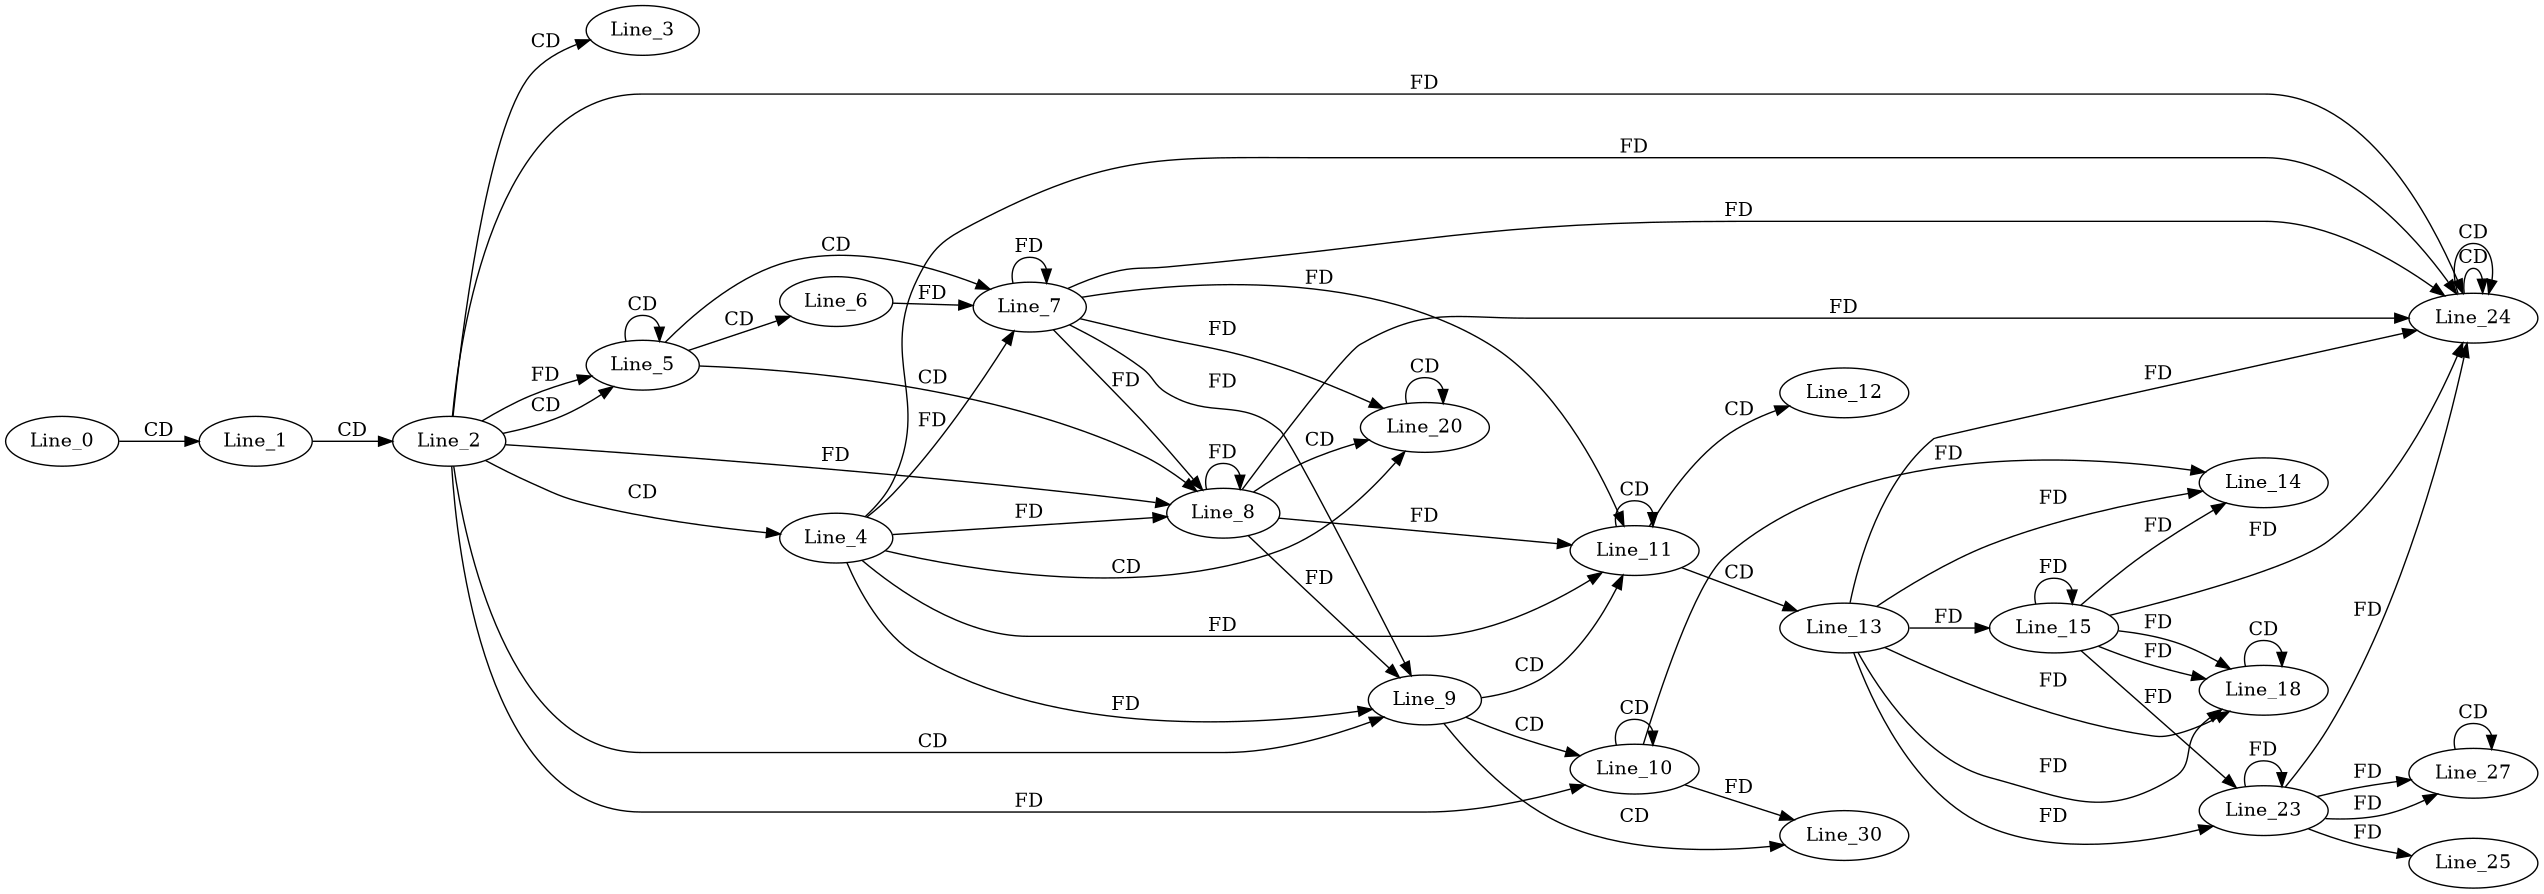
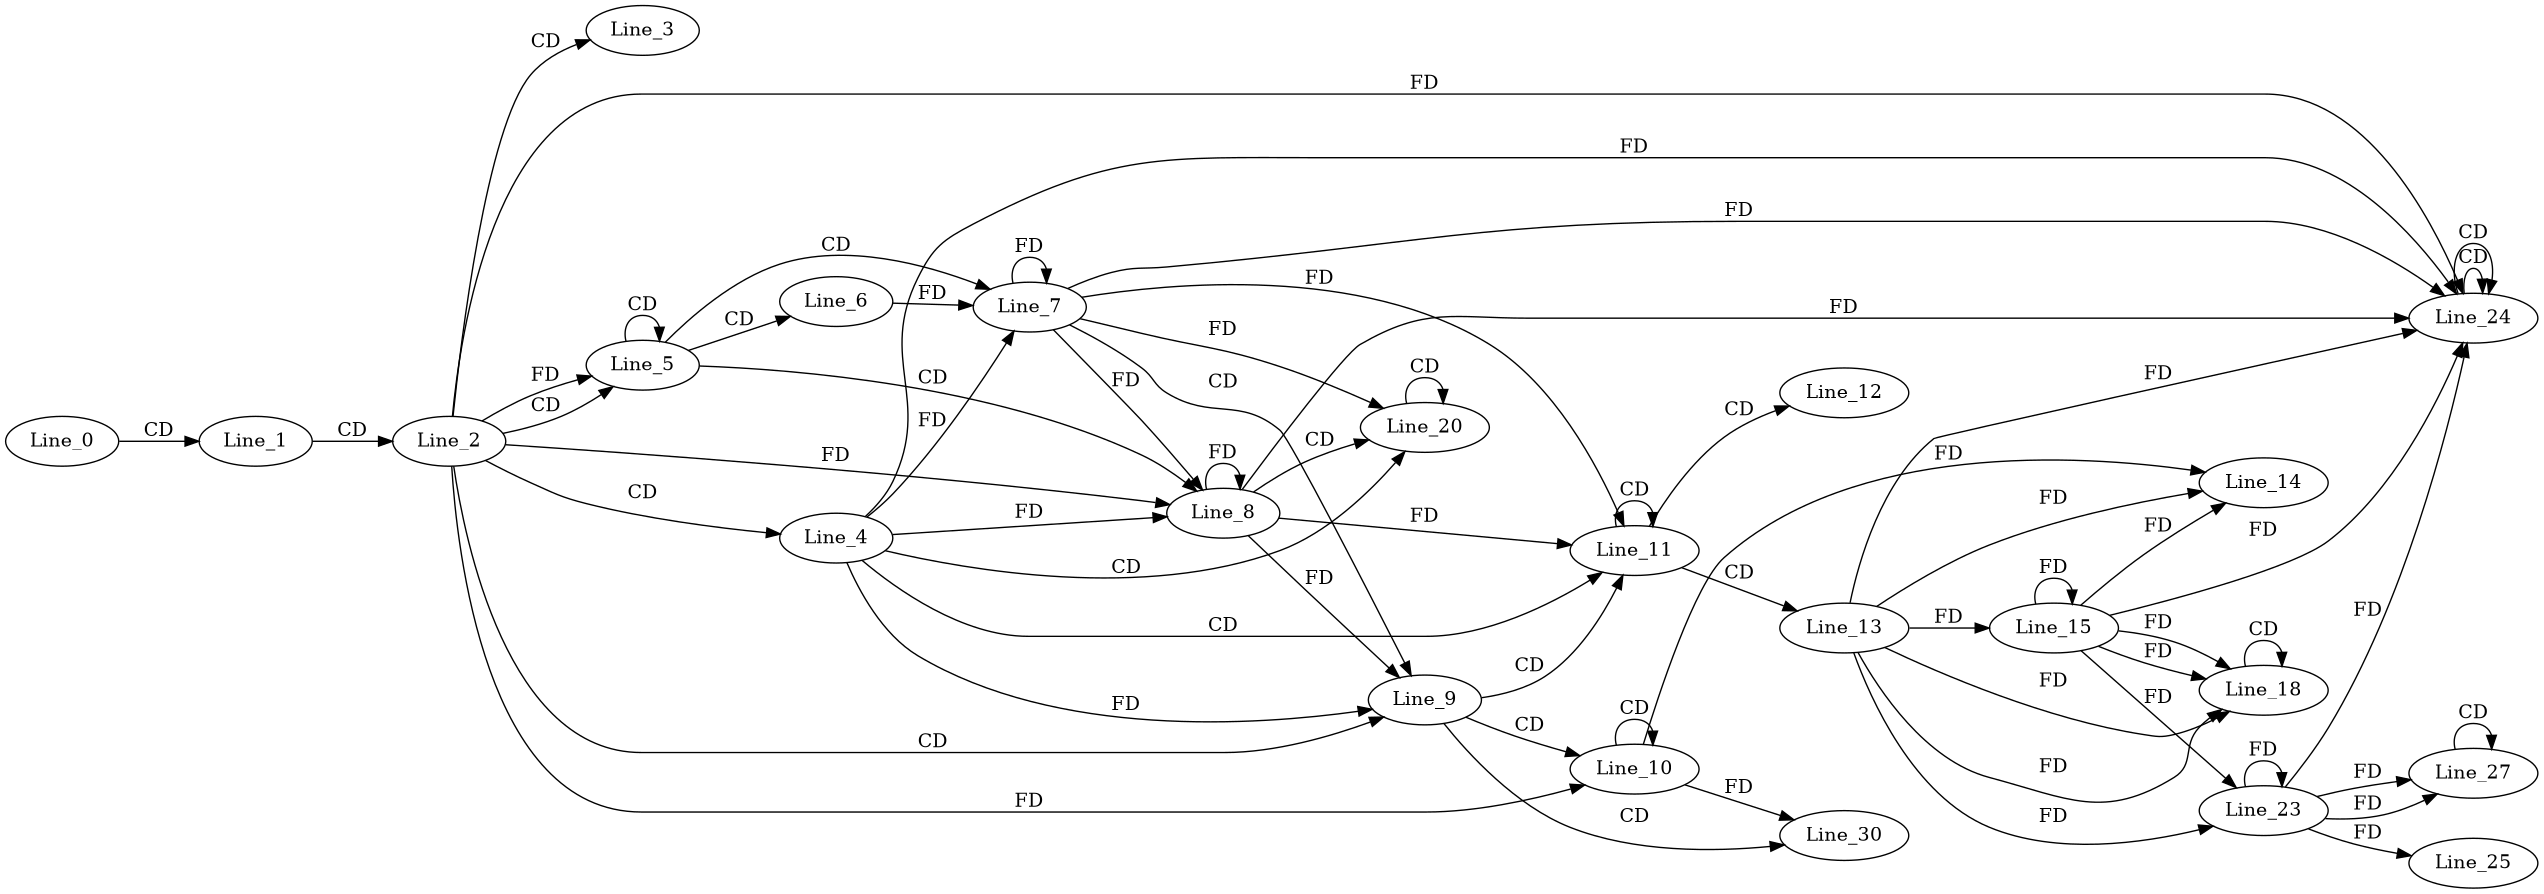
edge "Line_7" -> "Line_9": label "FD" -> "CD"
edge "Line_4" -> "Line_11": label "FD" -> "CD"
